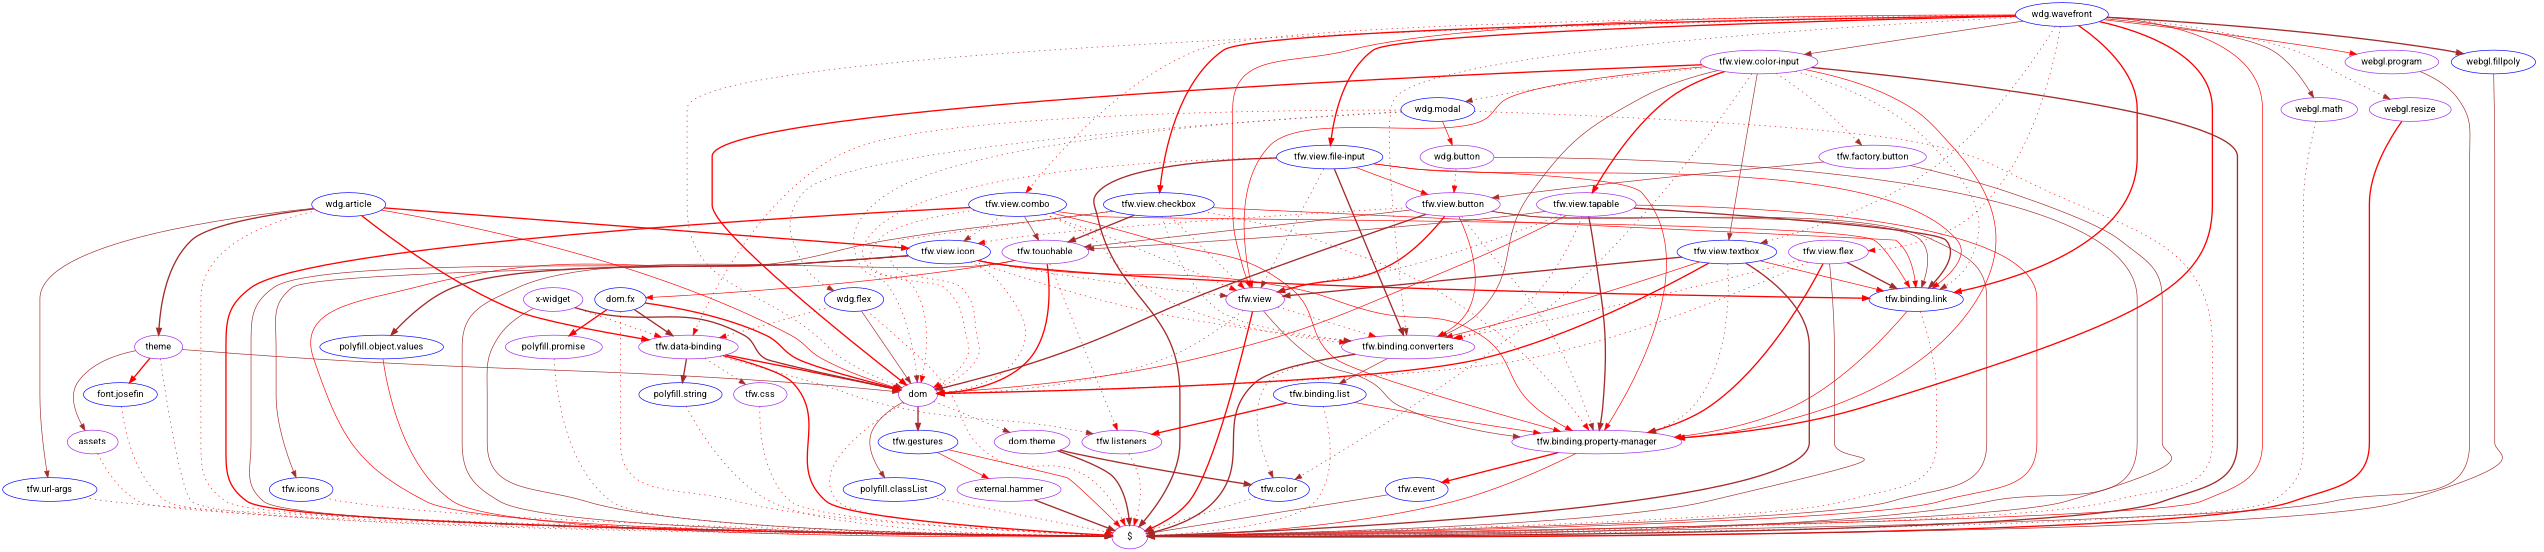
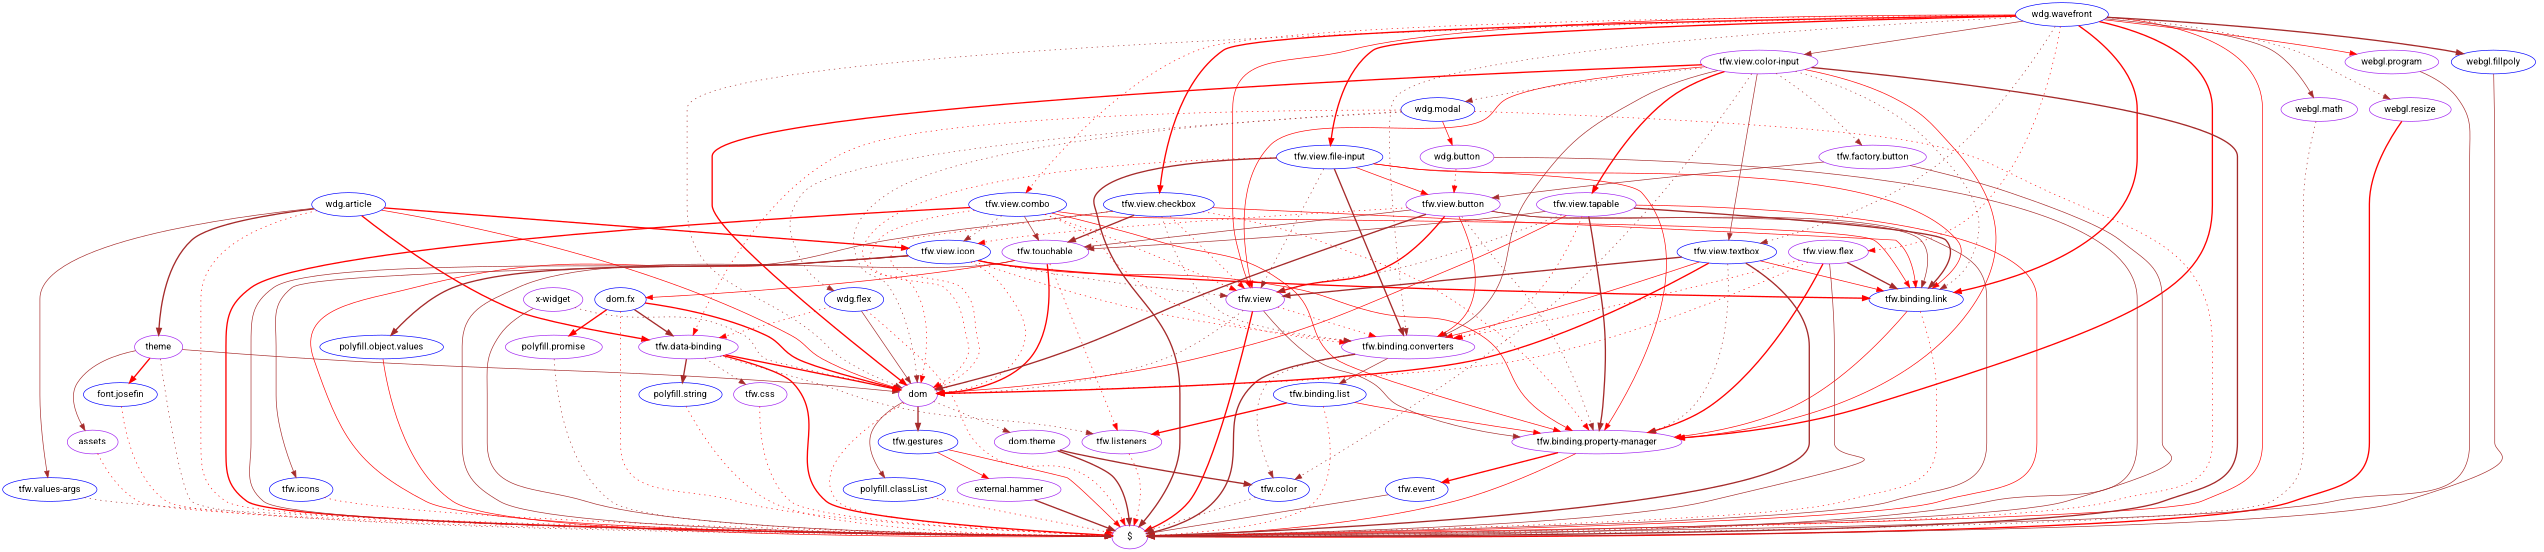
edge "x-widget" -> "tfw.data-binding": removed
edge "x-widget" -> "dom": style bold -> dotted
node "tfw.url-args": label "tfw.url-args" -> "tfw.values-args"
